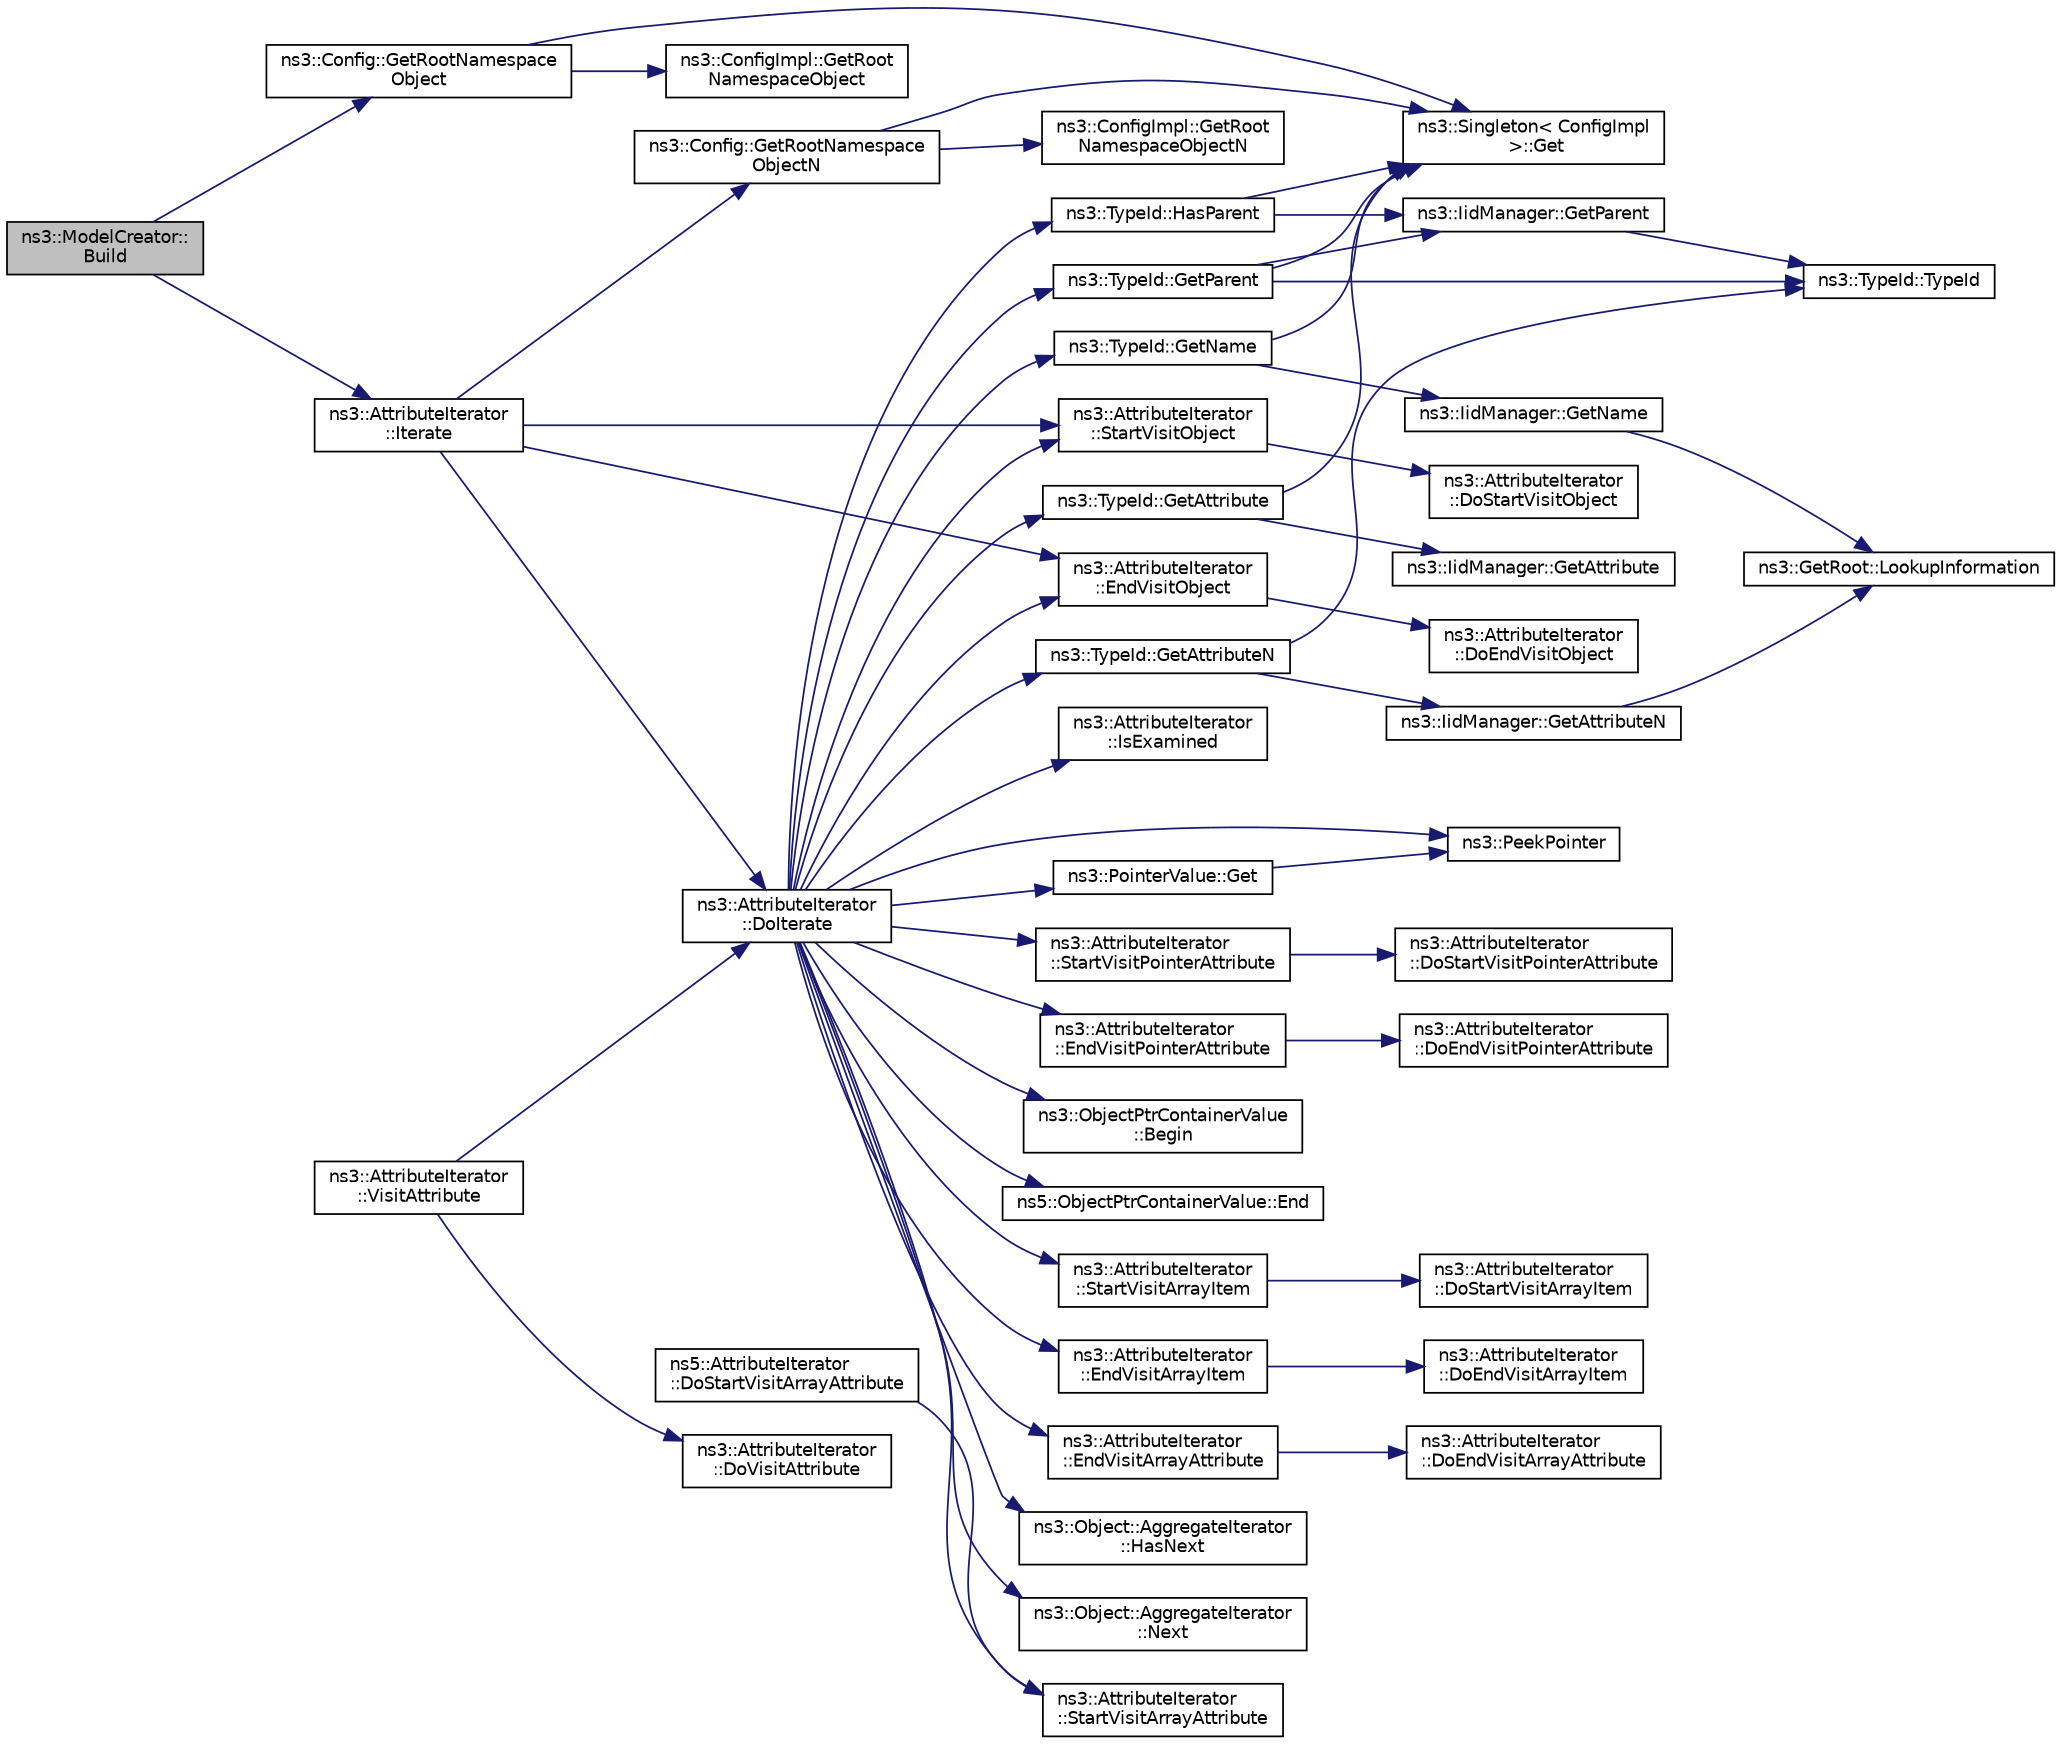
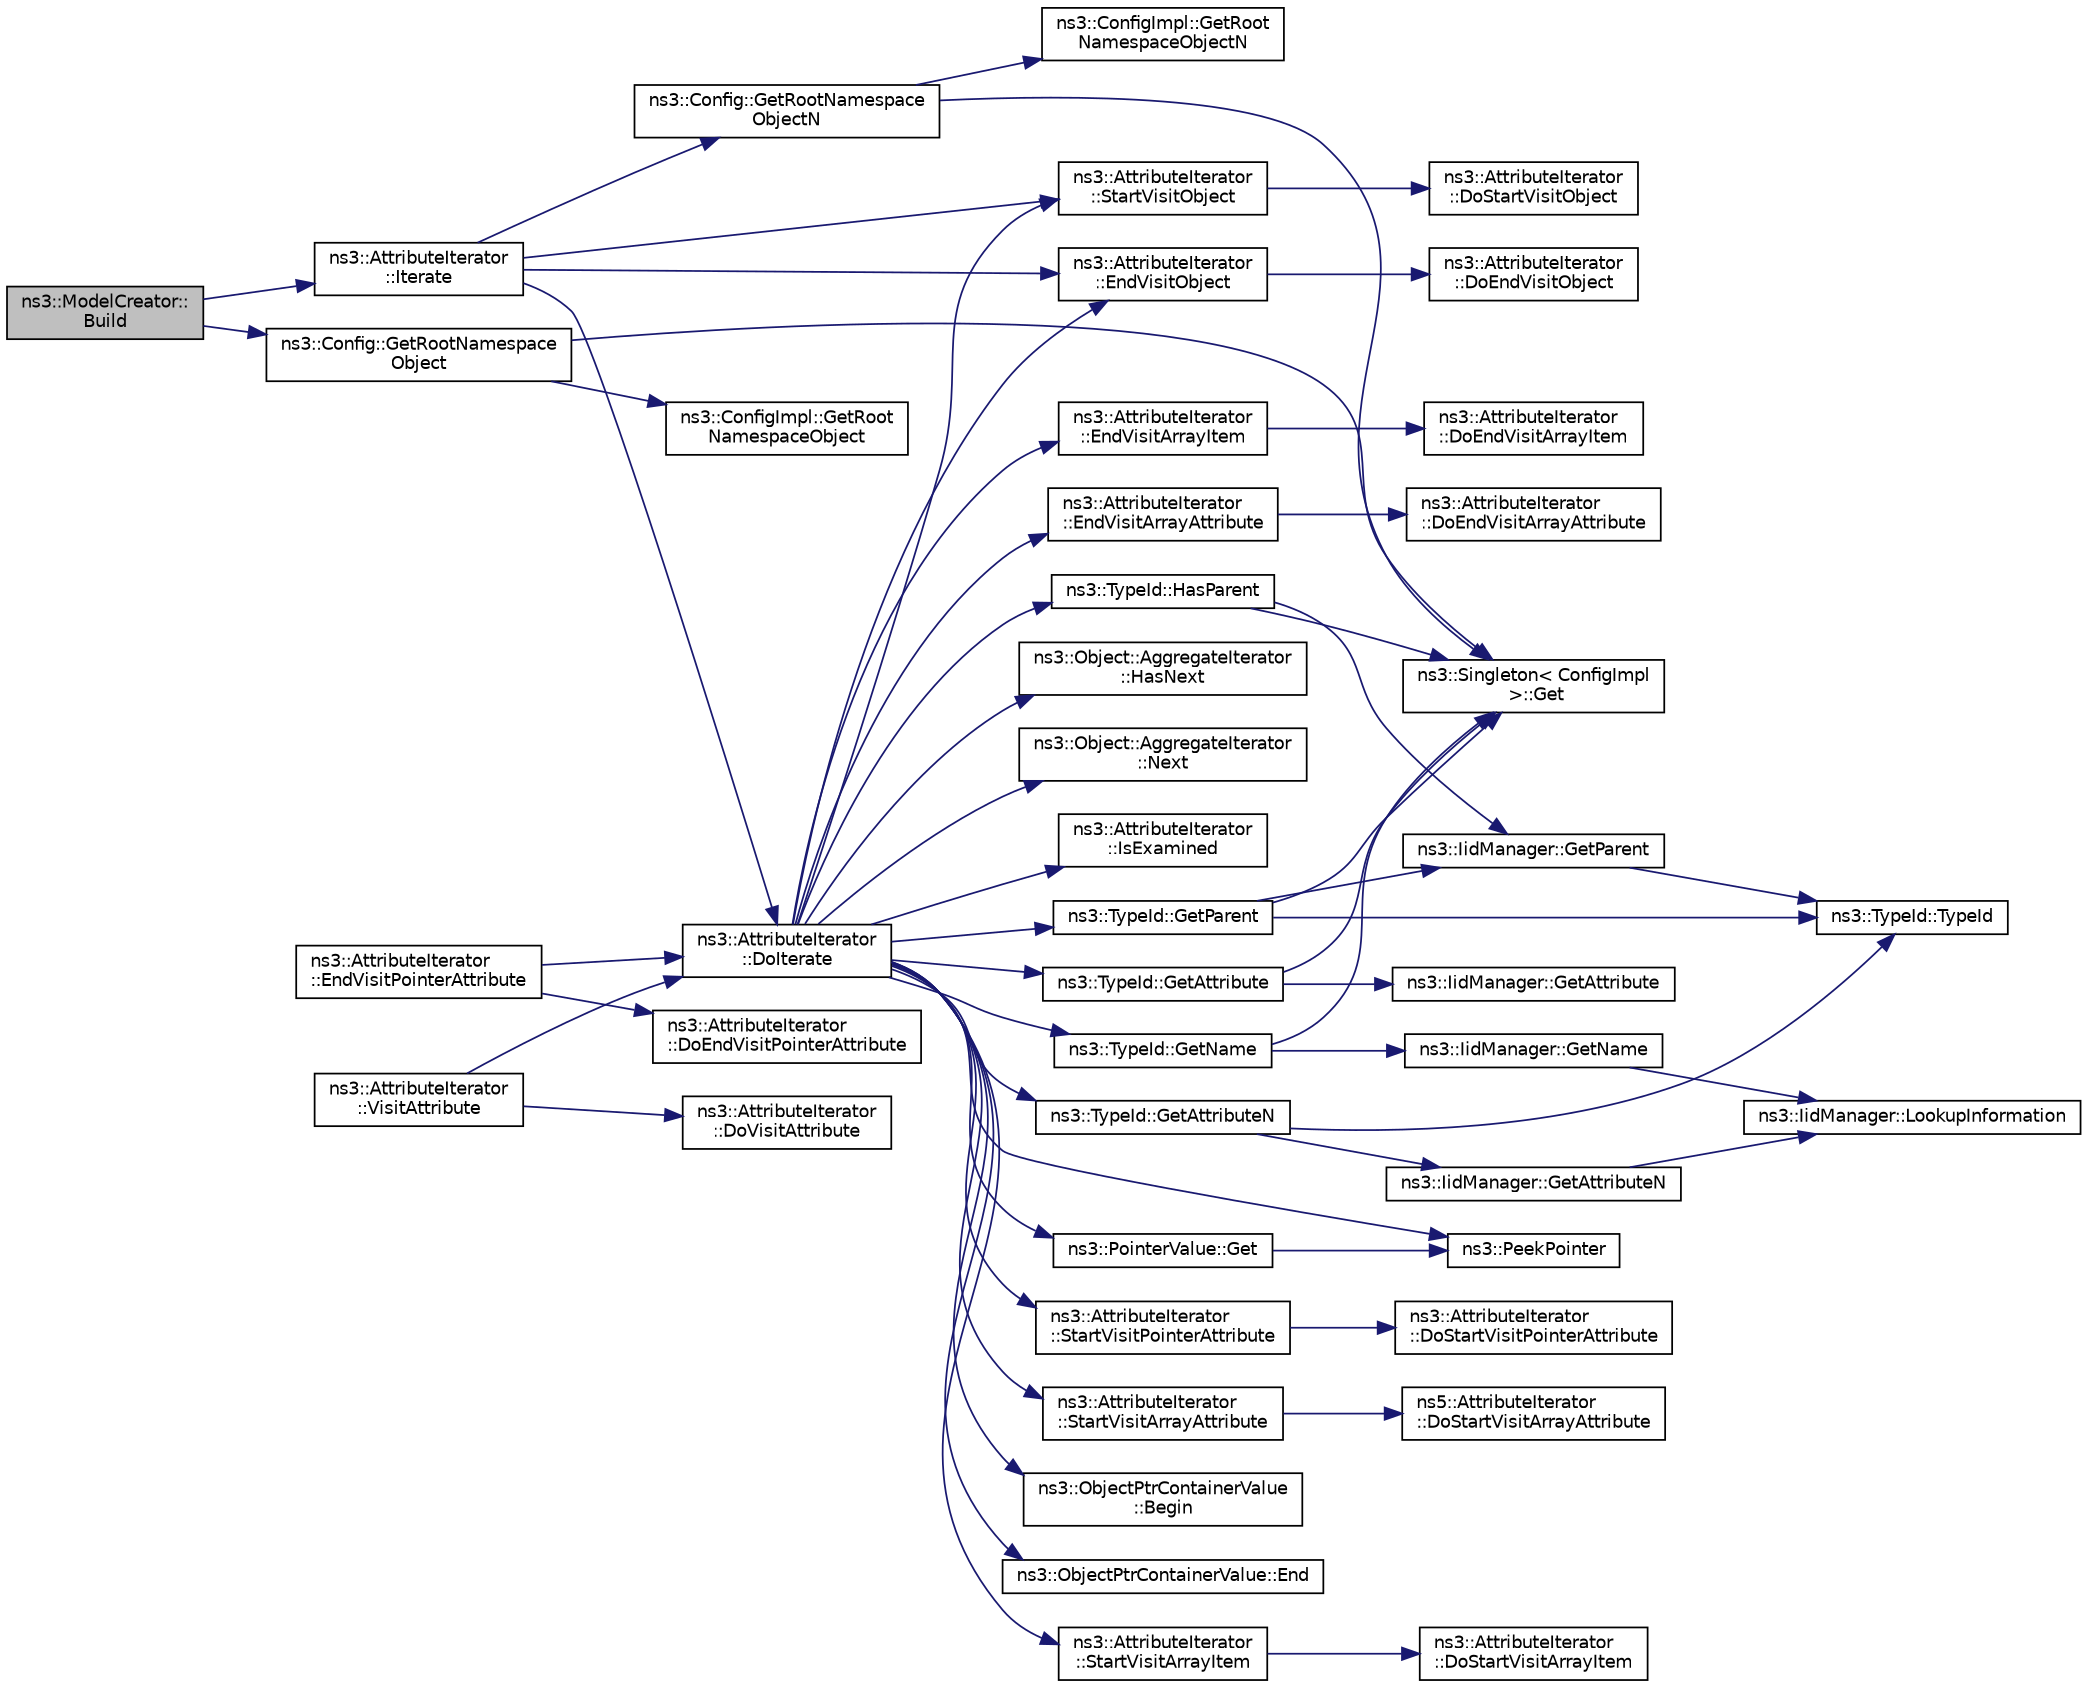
node "ns3::GetRoot::LookupInformation": label "ns3::GetRoot::LookupInformation" -> "ns3::IidManager::LookupInformation"
edge "ns3::AttributeIterator ::DoIterate" -> "ns3::AttributeIterator ::EndVisitPointerAttribute": reversed
node "ns5::ObjectPtrContainerValue::End": label "ns5::ObjectPtrContainerValue::End" -> "ns3::ObjectPtrContainerValue::End"
edge "ns5::AttributeIterator ::DoStartVisitArrayAttribute" -> "ns3::AttributeIterator ::StartVisitArrayAttribute": reversed
